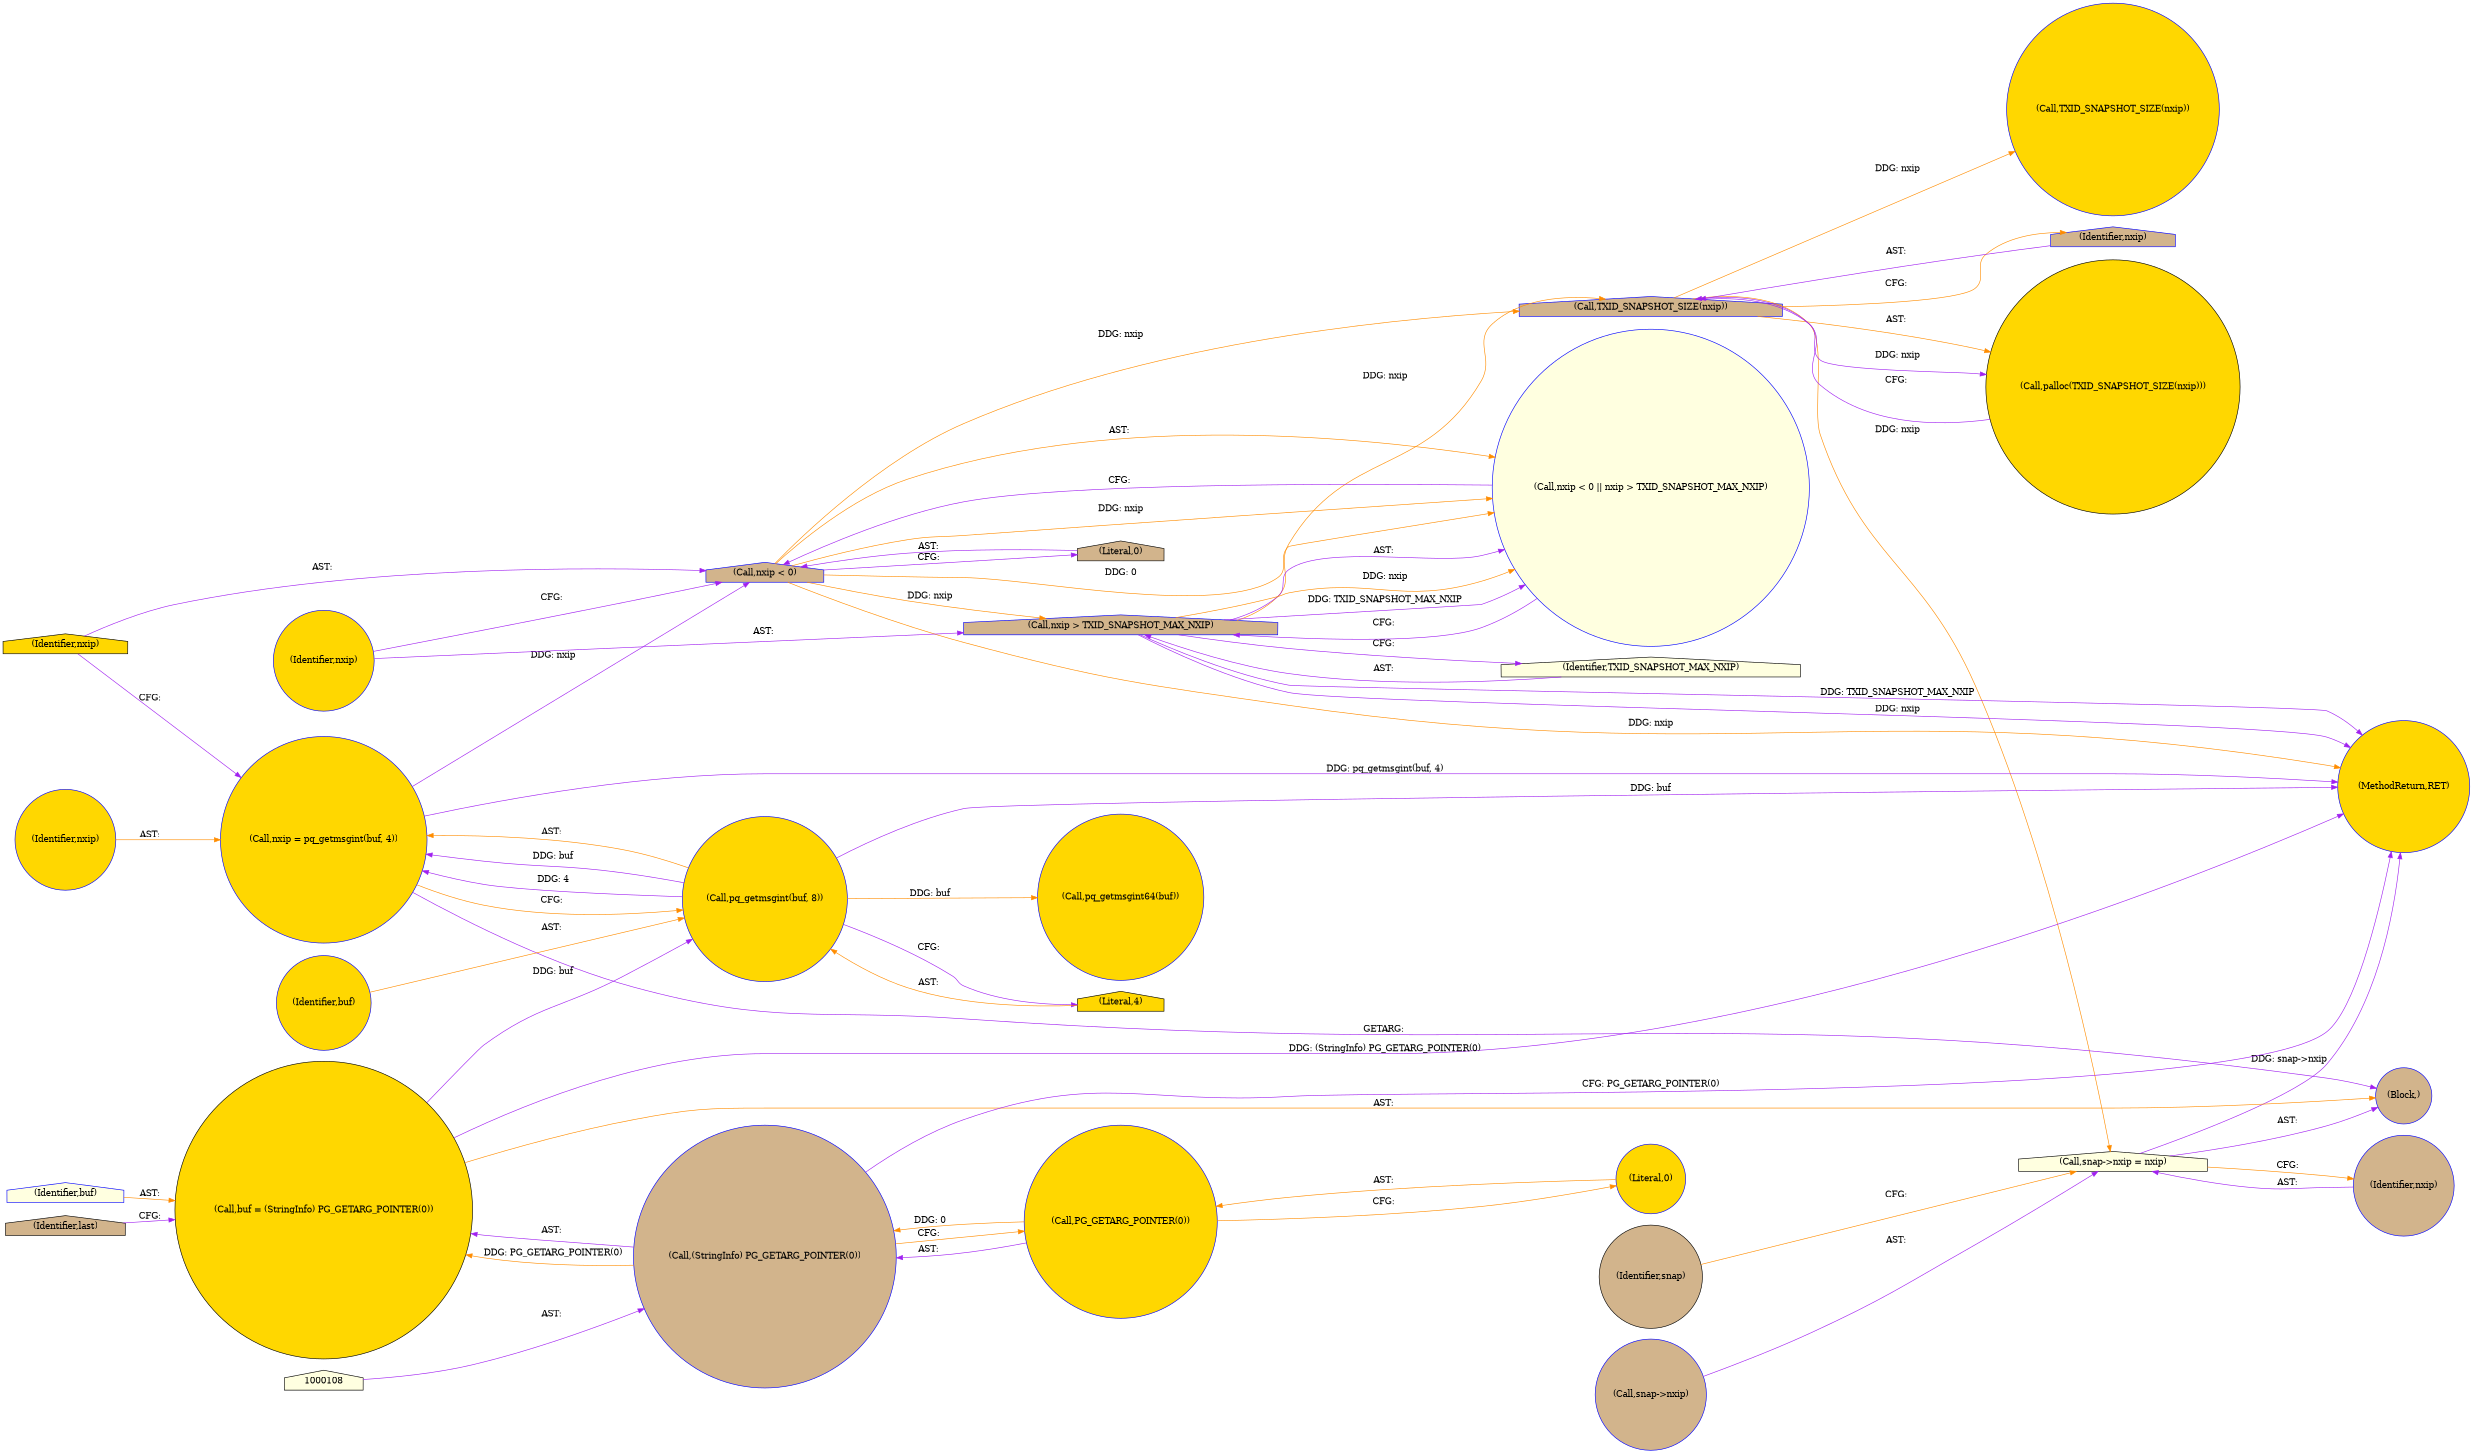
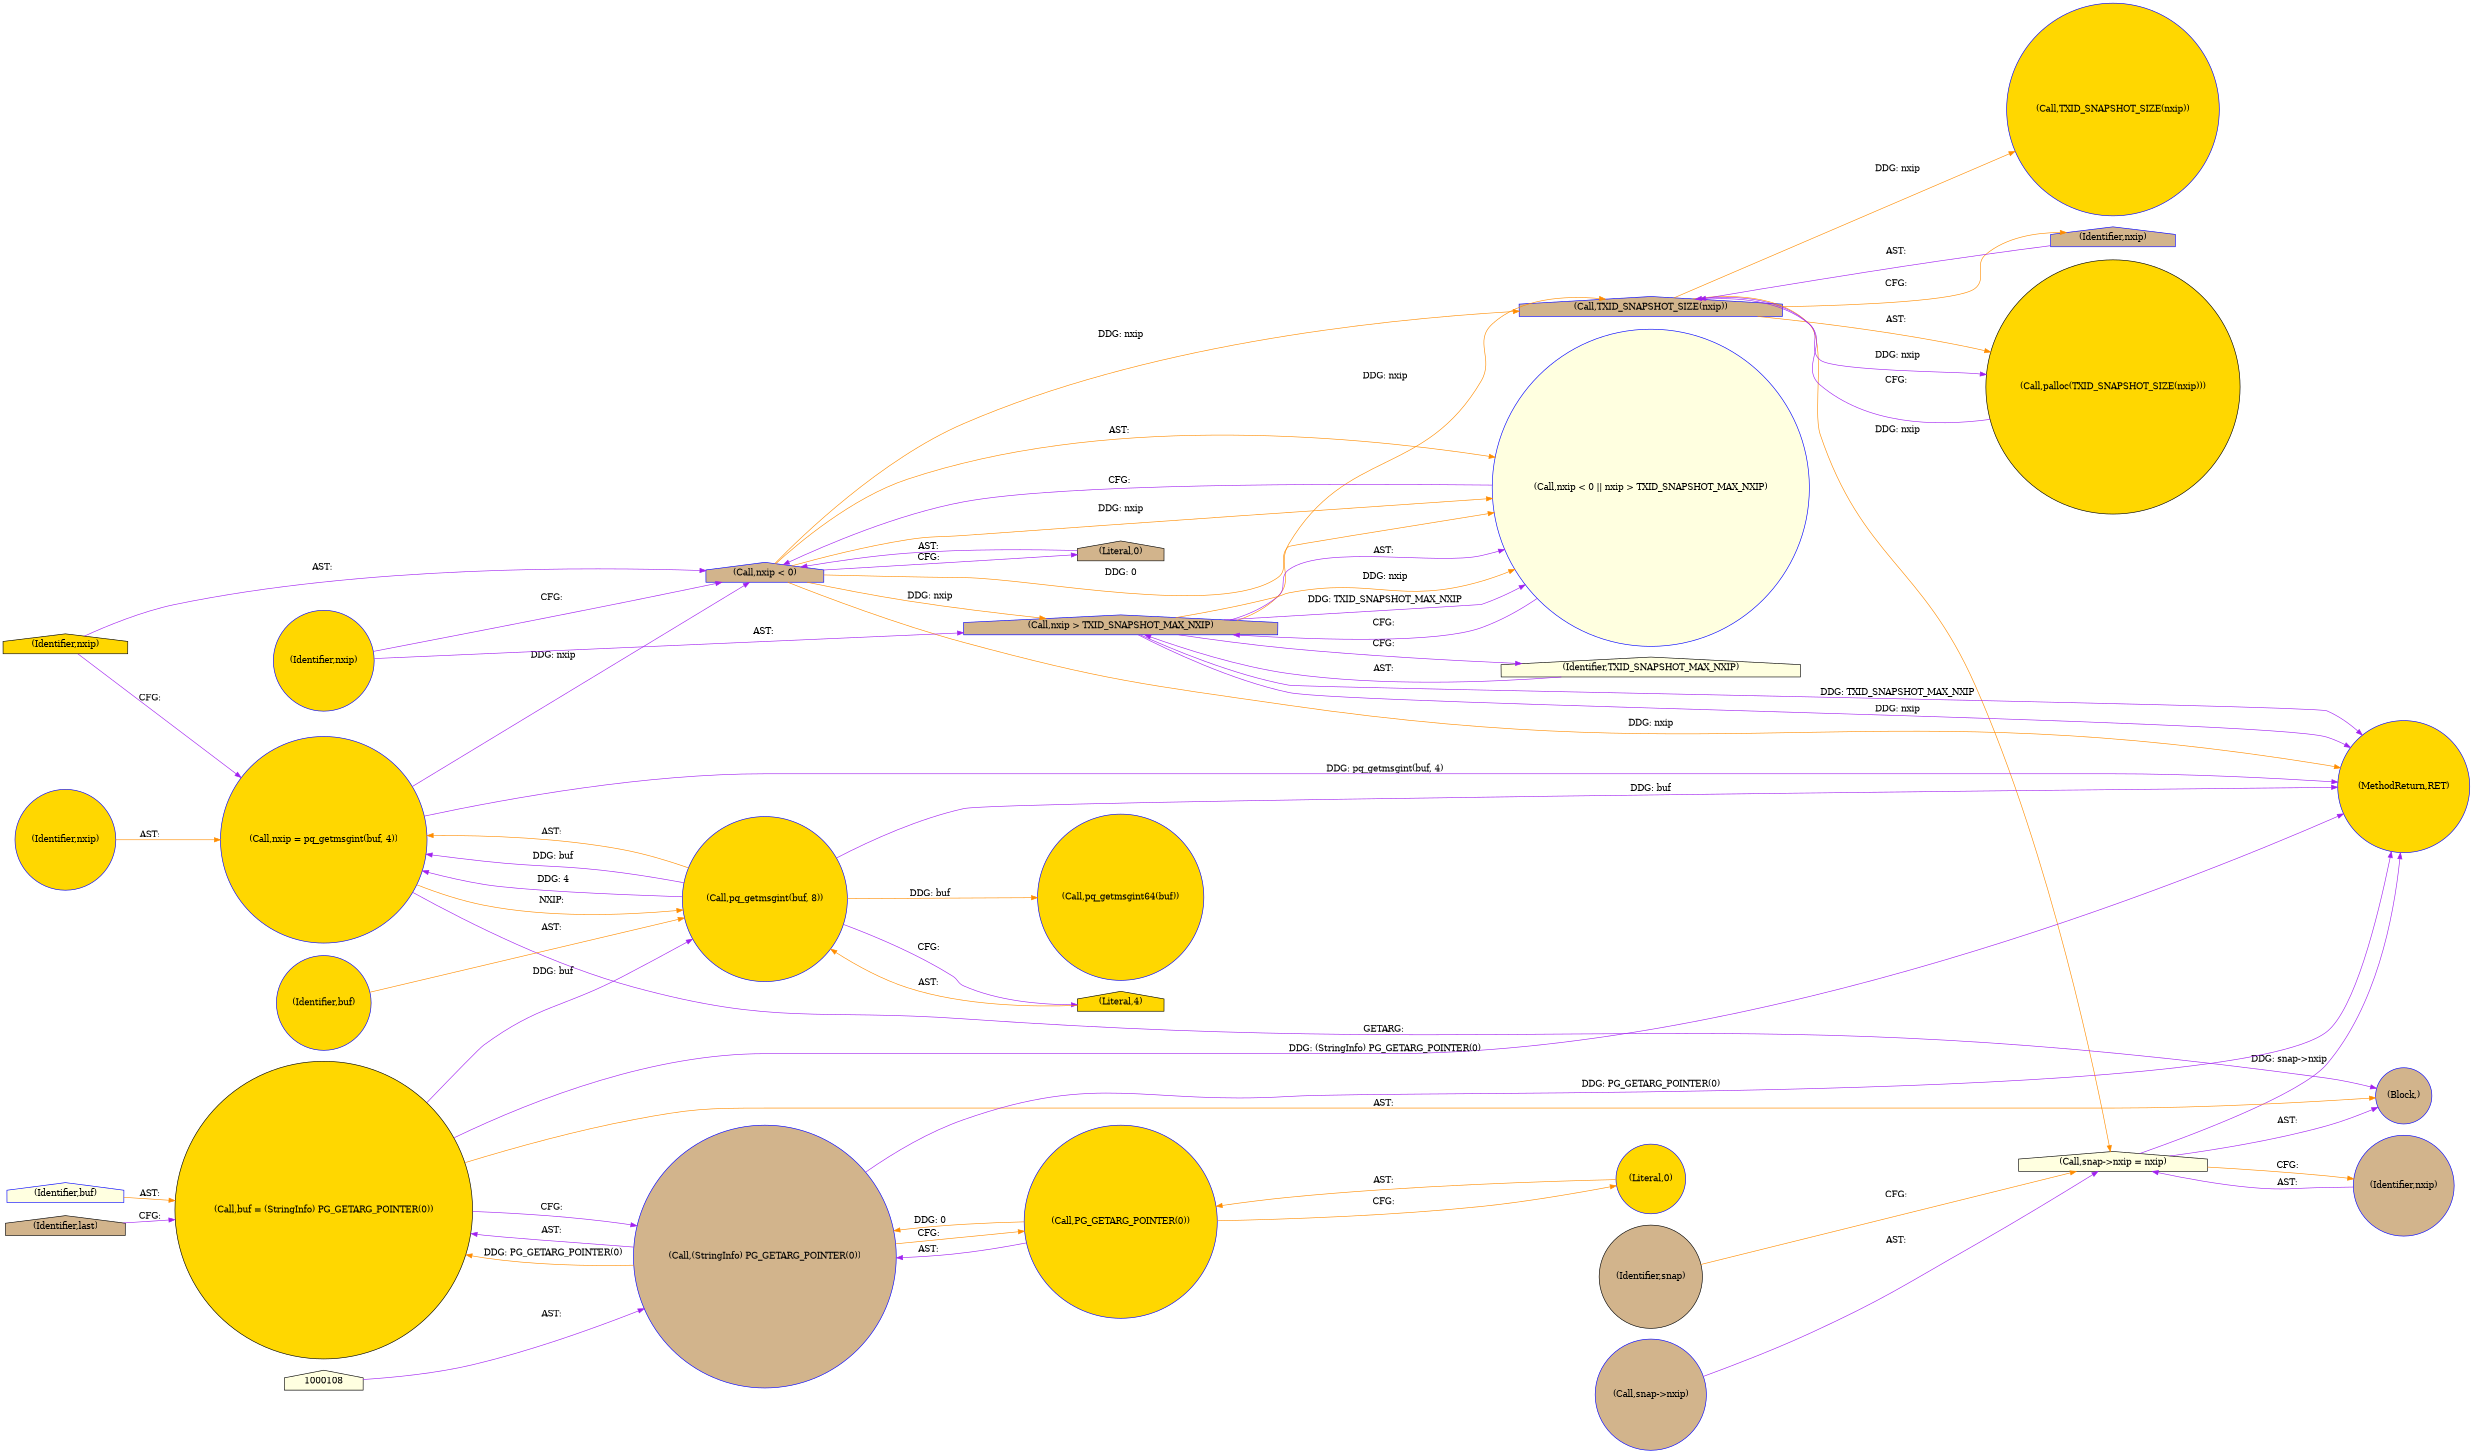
edge "(Call,nxip = pq_getmsgint(buf, 4))" -> "(Call,pq_getmsgint(buf, 8))": label "CFG: " -> "NXIP: "
edge "(Call,(StringInfo) PG_GETARG_POINTER(0))" -> "(MethodReturn,RET)": label "CFG: PG_GETARG_POINTER(0)" -> "DDG: PG_GETARG_POINTER(0)"
edge "(Call,buf = (StringInfo) PG_GETARG_POINTER(0))" -> "(Call,(StringInfo) PG_GETARG_POINTER(0))": added, label "CFG:"
